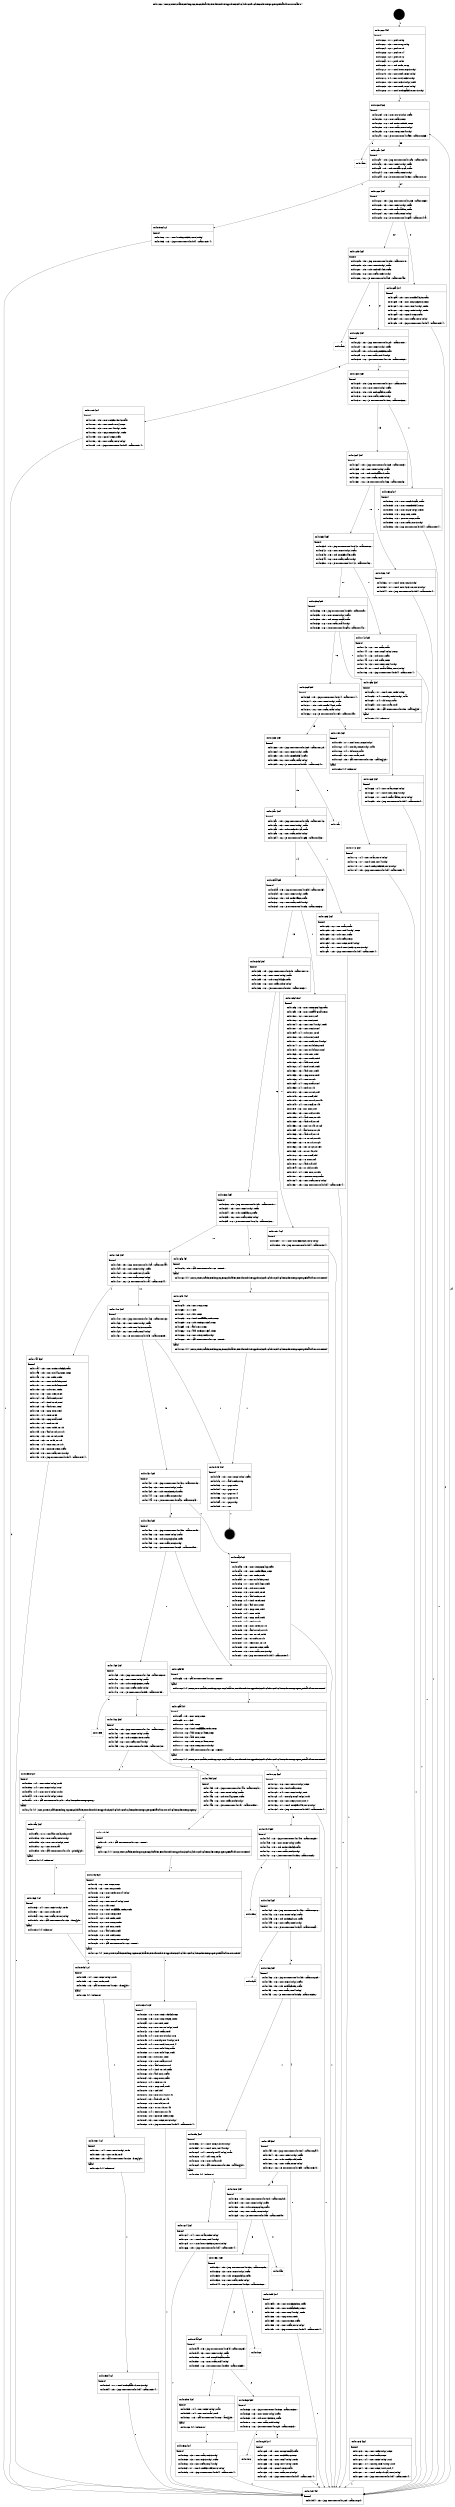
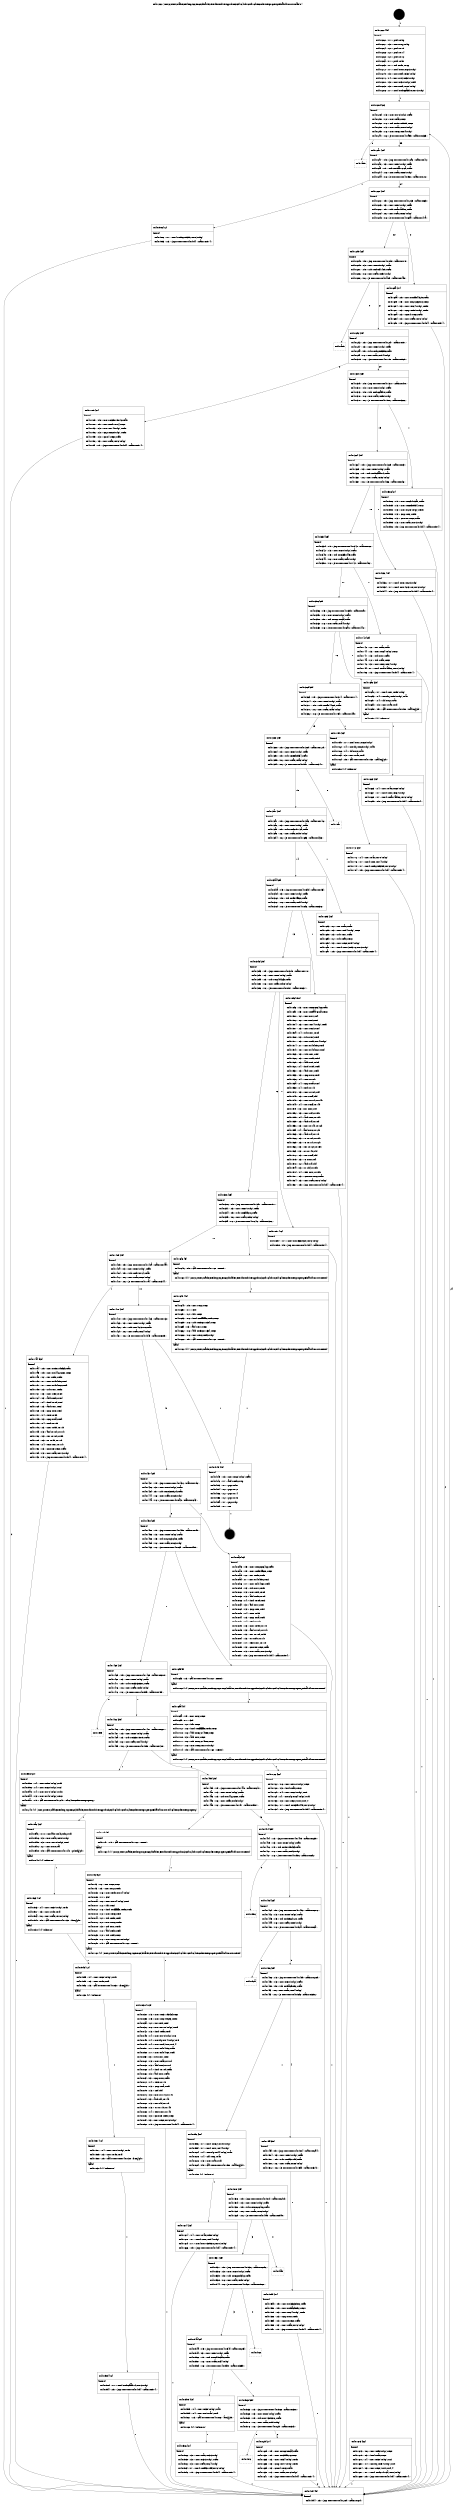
edge "0x4012f2 [25]" -> "0x40130b [25]": label " 7" -> " 20"
edge "0x401722 [32]" -> "0x4014b4 [25]": now "0x40149b [25]" -> "0x4014b4 [25]"
edge "0x4014ff [25]" -> "0x401518 [25]": removed, label "3"
